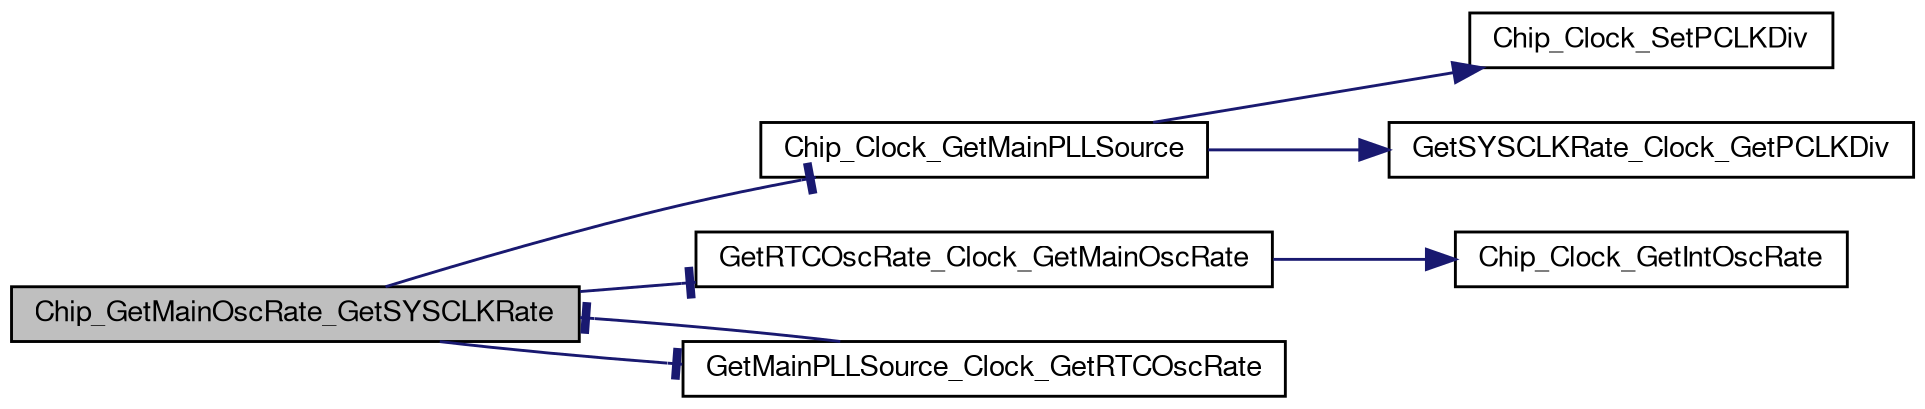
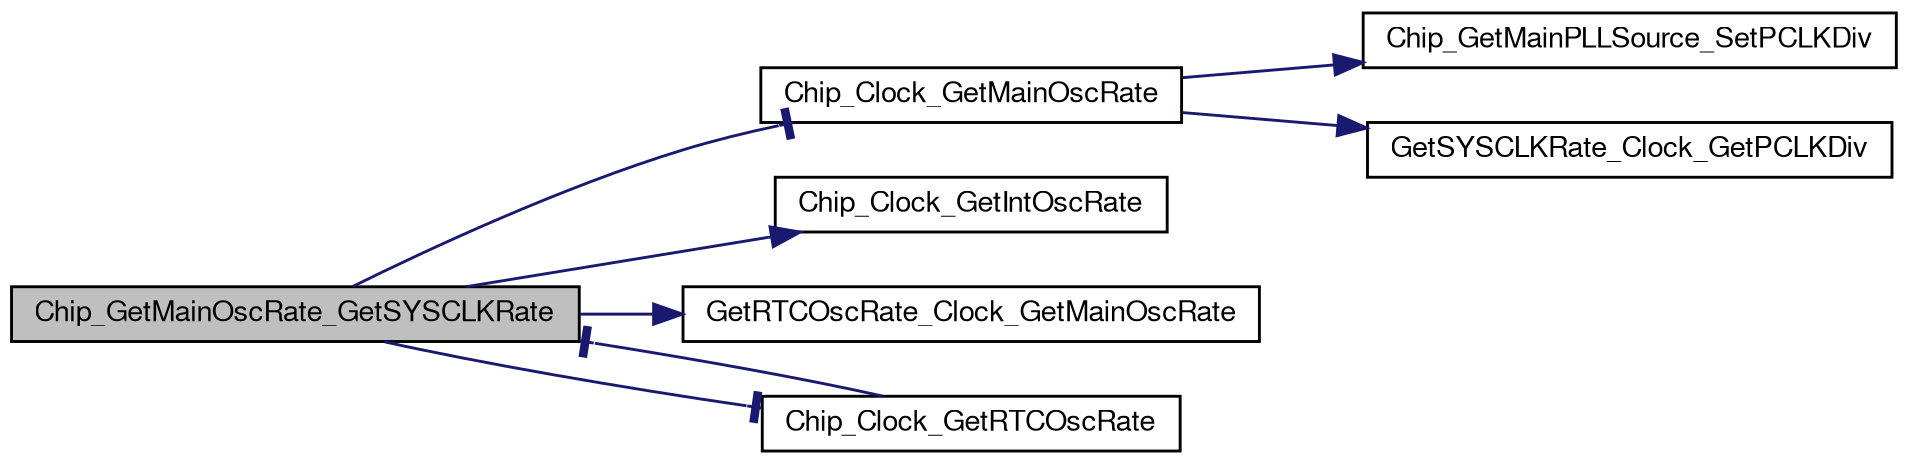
node "Chip_Clock_SetPCLKDiv": label "Chip_Clock_SetPCLKDiv" -> "Chip_GetMainPLLSource_SetPCLKDiv"
node "Chip_Clock_GetMainPLLSource": label "Chip_Clock_GetMainPLLSource" -> "Chip_Clock_GetMainOscRate"
edge "GetRTCOscRate_Clock_GetMainOscRate" -> "Chip_Clock_GetIntOscRate": now "Chip_GetMainOscRate_GetSYSCLKRate" -> "Chip_Clock_GetIntOscRate"
edge "Chip_GetMainOscRate_GetSYSCLKRate" -> "GetRTCOscRate_Clock_GetMainOscRate": arrowhead tee -> normal
node "GetMainPLLSource_Clock_GetRTCOscRate": label "GetMainPLLSource_Clock_GetRTCOscRate" -> "Chip_Clock_GetRTCOscRate"
